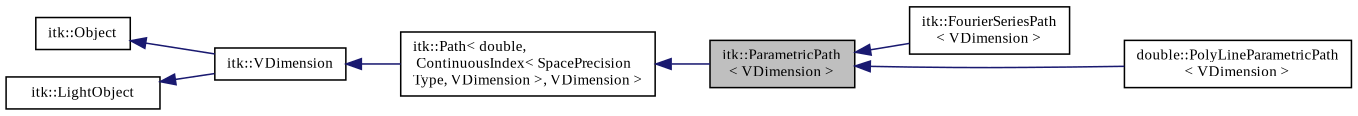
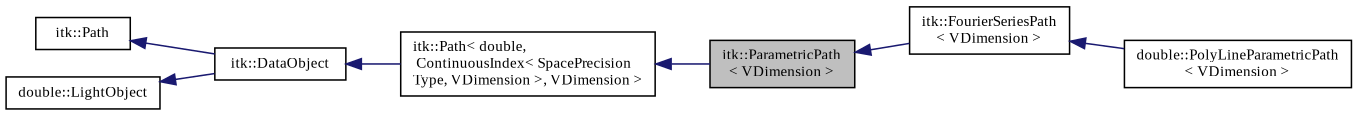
node "itk::Object": label "itk::Object" -> "itk::Path"
node "itk::VDimension": label "itk::VDimension" -> "itk::DataObject"
edge "double::PolyLineParametricPath < VDimension >" -> "itk::ParametricPath < VDimension >": now "double::PolyLineParametricPath < VDimension >" -> "itk::FourierSeriesPath < VDimension >"
node "itk::LightObject": label "itk::LightObject" -> "double::LightObject"
